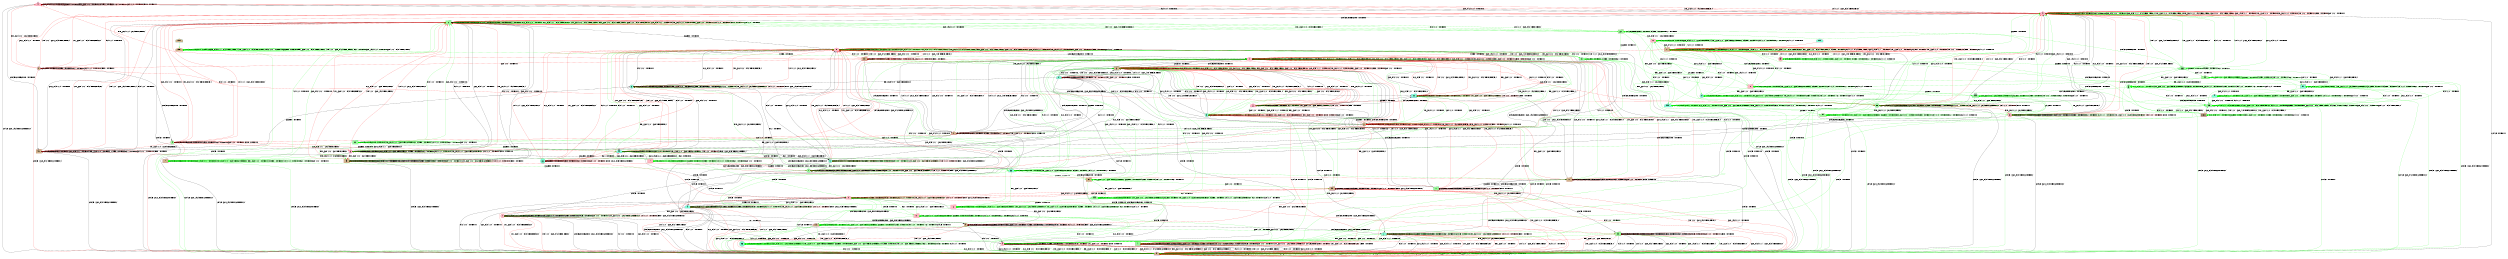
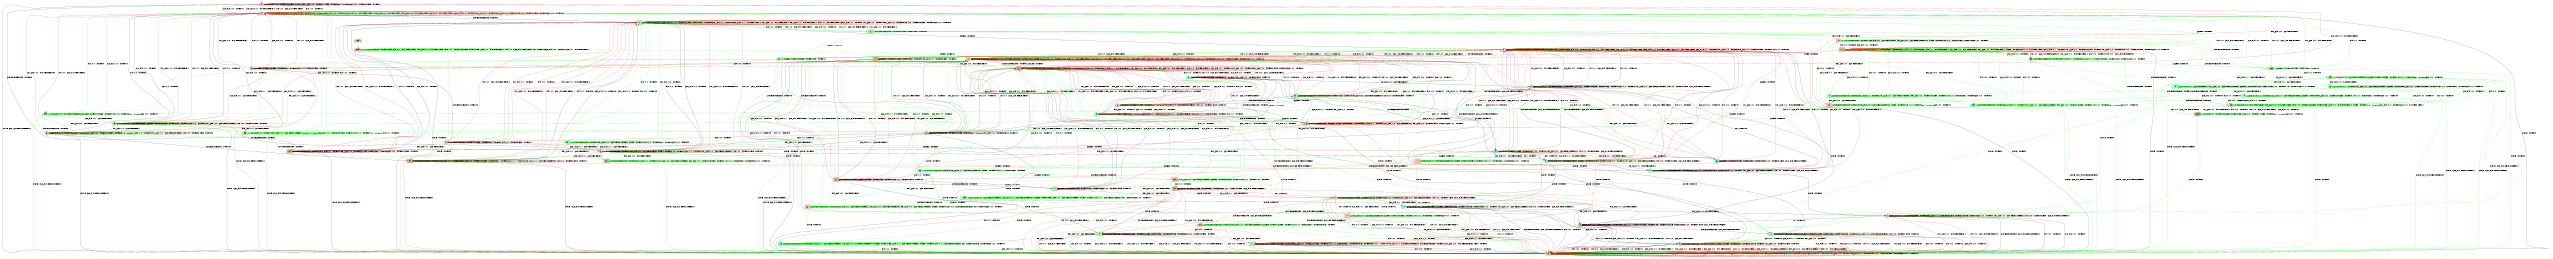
node "ooo": removed
edge "uu" -> "tt": reversed
edge "ggg" -> "q": now "ggg" -> "ll"
edge "ii" -> "o": label "TIMEOUT / TIMEOUT" -> "RCV / TIMEOUT"
